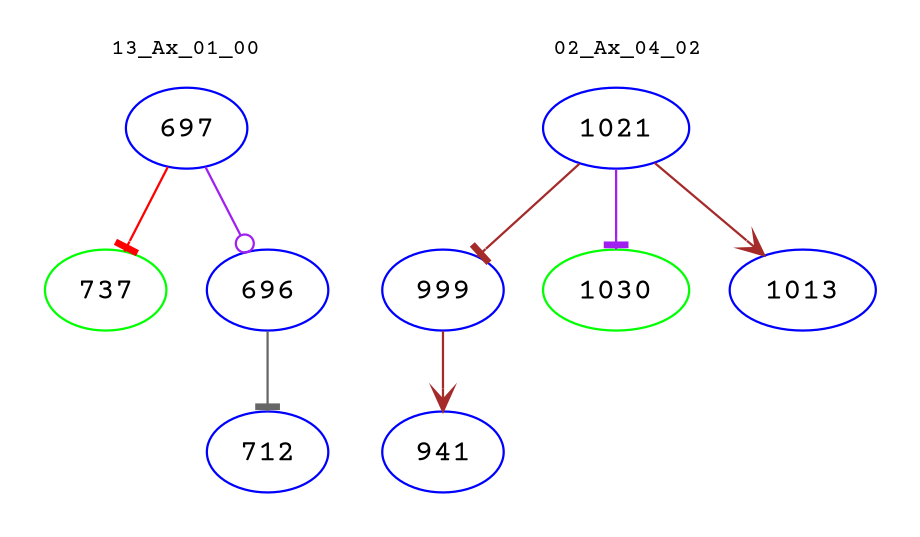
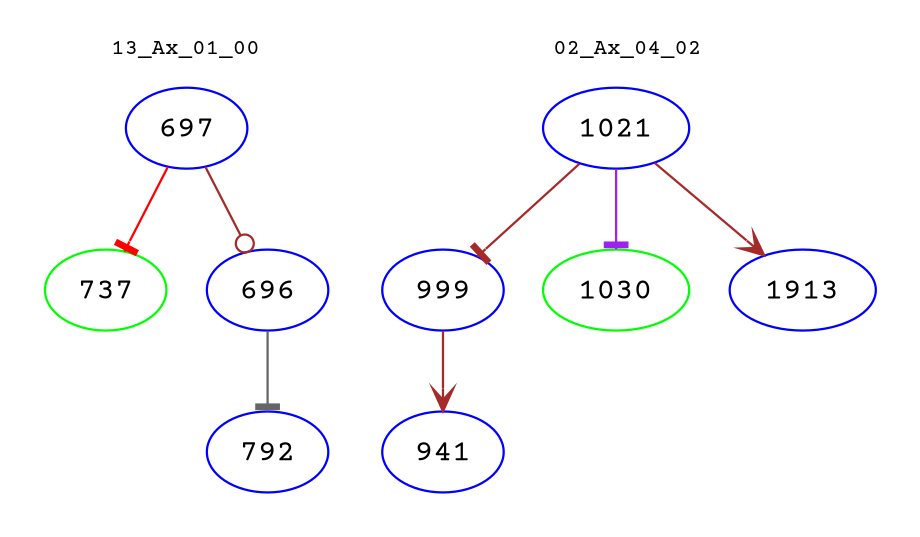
edge "697" -> "696": color purple -> brown
node "1013": label "1013" -> "1913"
node "712": label "712" -> "792"
